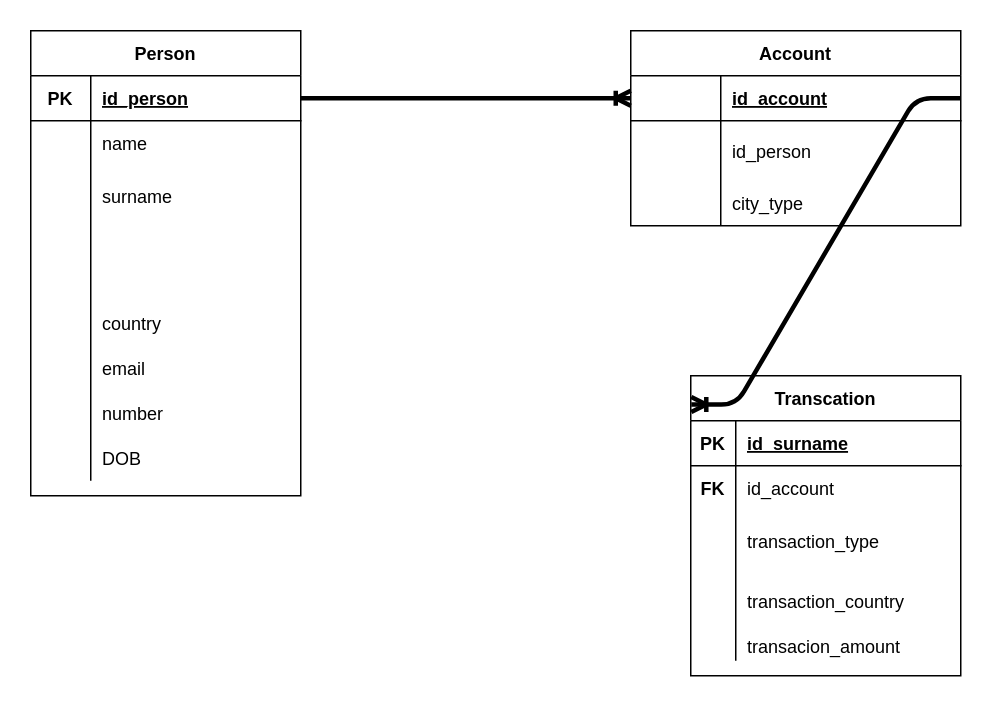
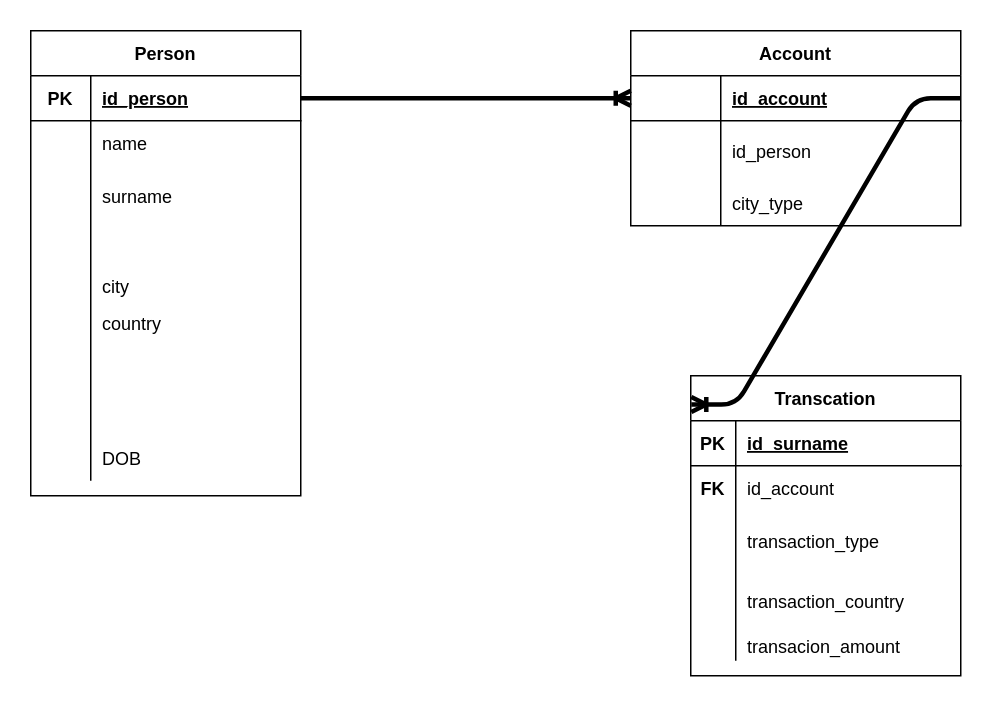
node "city": added
node "email": removed
node "number": removed
